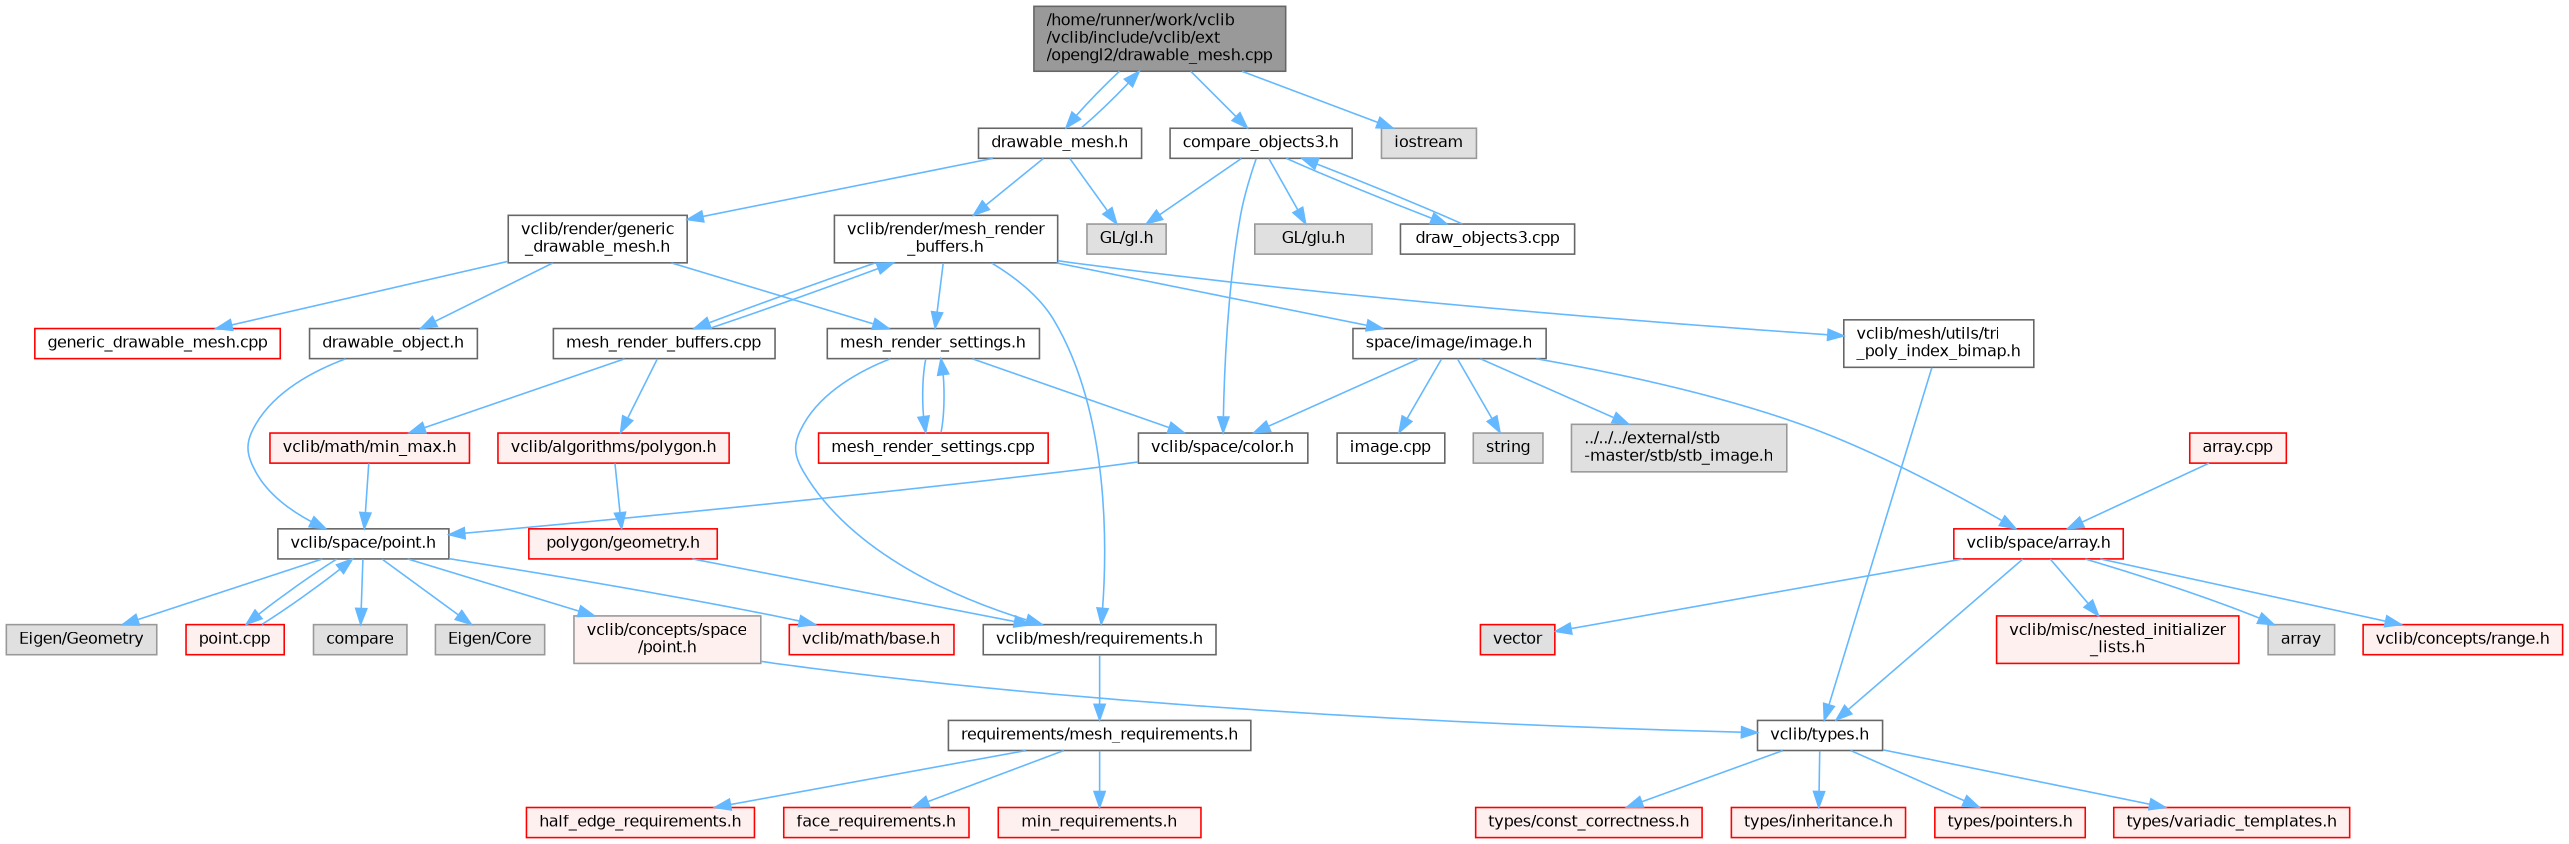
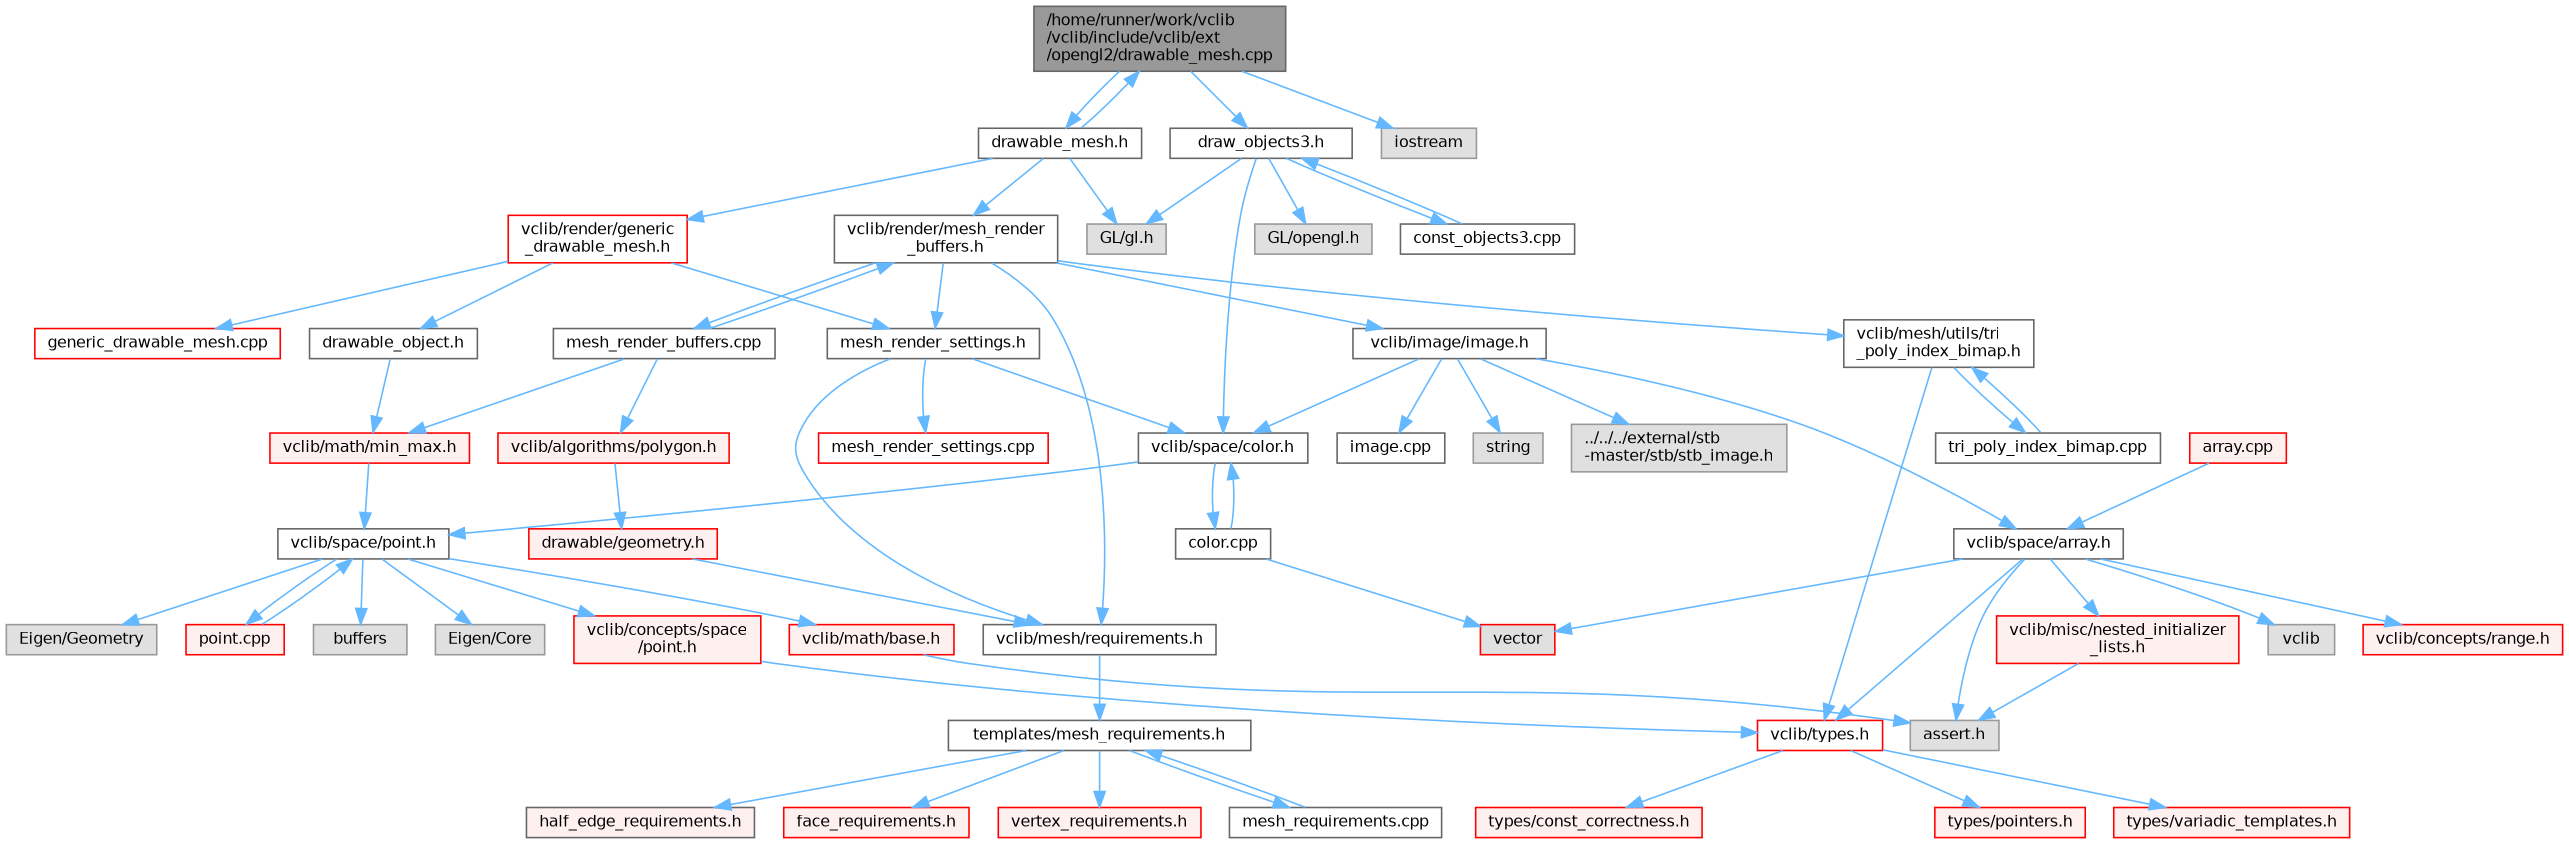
node "compare_objects3.h": label "compare_objects3.h" -> "draw_objects3.h"
node "vclib/render/generic _drawable_mesh.h": color grey40 -> red
node "GL/glu.h": label "GL/glu.h" -> "GL/opengl.h"
node "draw_objects3.cpp": label "draw_objects3.cpp" -> "const_objects3.cpp"
node "space/image/image.h": label "space/image/image.h" -> "vclib/image/image.h"
edge "mesh_render_settings.cpp" -> "mesh_render_settings.h": removed
edge "drawable_object.h" -> "vclib/space/point.h": now "drawable_object.h" -> "vclib/math/min_max.h"
node "tri_poly_index_bimap.cpp": added
node "polygon/geometry.h": label "polygon/geometry.h" -> "drawable/geometry.h"
node "color.cpp": added
node "vclib/space/array.h": color red -> grey40
node "compare": label "compare" -> "buffers"
node "vclib/concepts/space /point.h": color grey60 -> red
node "array": label "array" -> "vclib"
node "requirements/mesh_requirements.h": label "requirements/mesh_requirements.h" -> "templates/mesh_requirements.h"
node "vclib/types.h": color grey40 -> red
node "assert.h": added
node "half_edge_requirements.h": color red -> grey40
node "min_requirements.h": label "min_requirements.h" -> "vertex_requirements.h"
node "mesh_requirements.cpp": added
node "types/inheritance.h": removed
